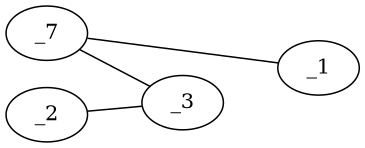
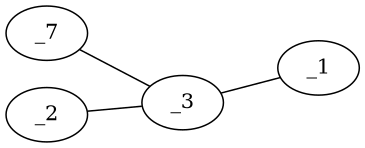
edge "_7" -- "_1": now "_3" -- "_1"
